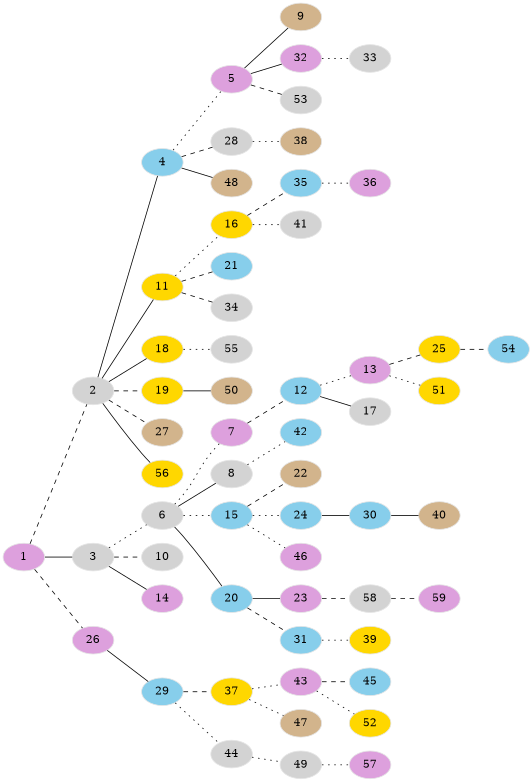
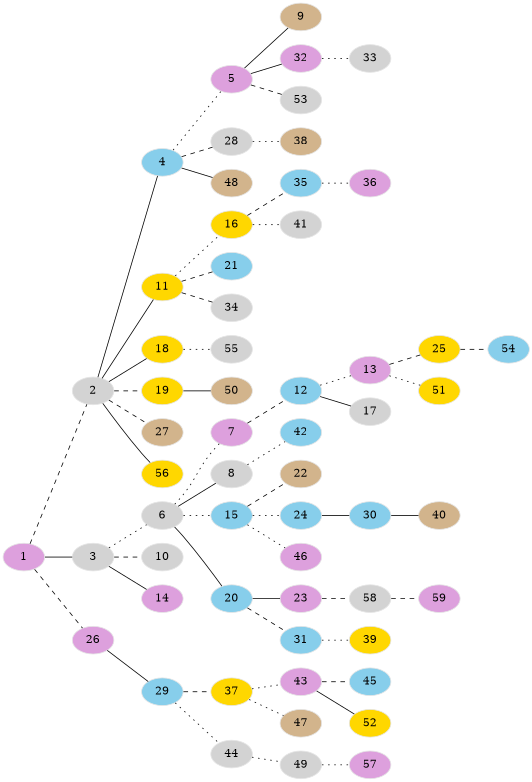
edge "43" -- "52": style dotted -> solid
